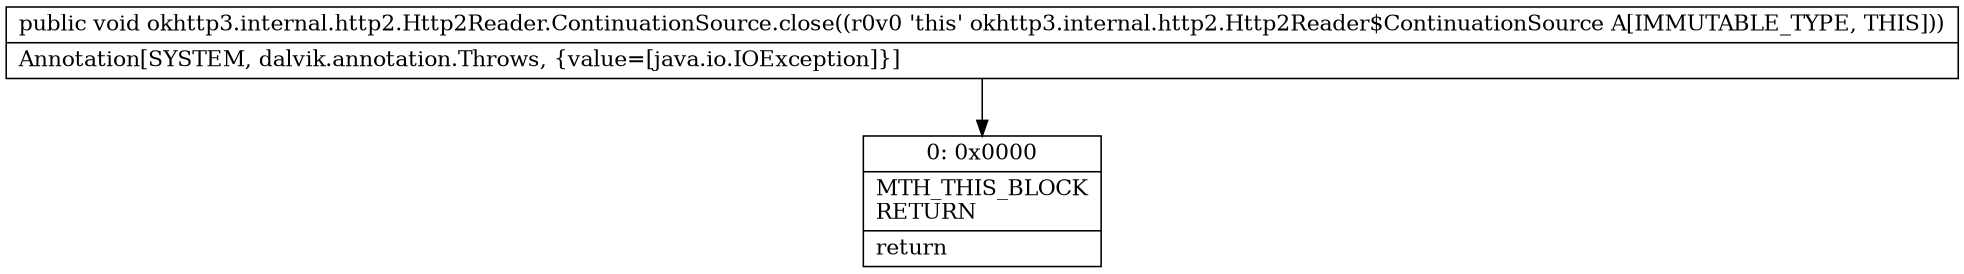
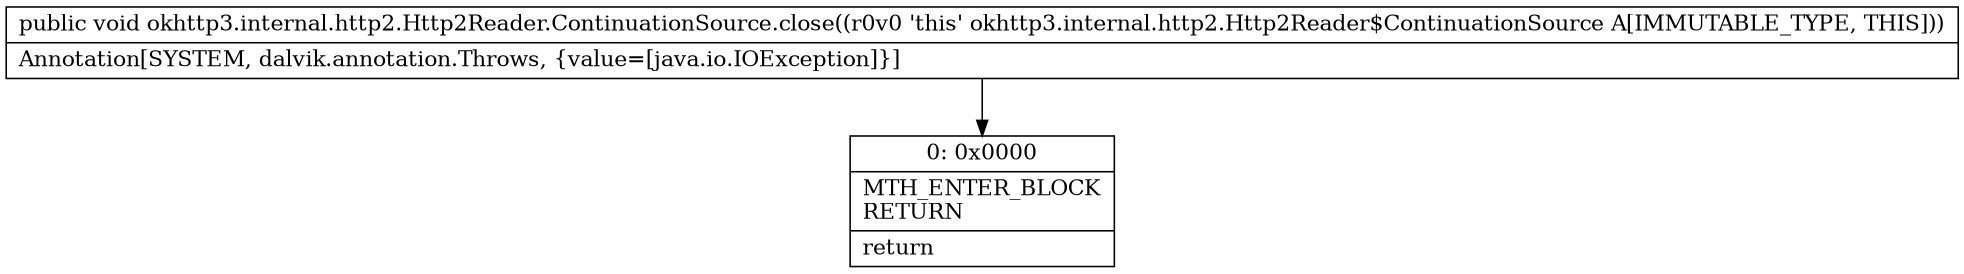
node "0: 0x0000": text "MTH_THIS_BLOCK" -> "MTH_ENTER_BLOCK"
